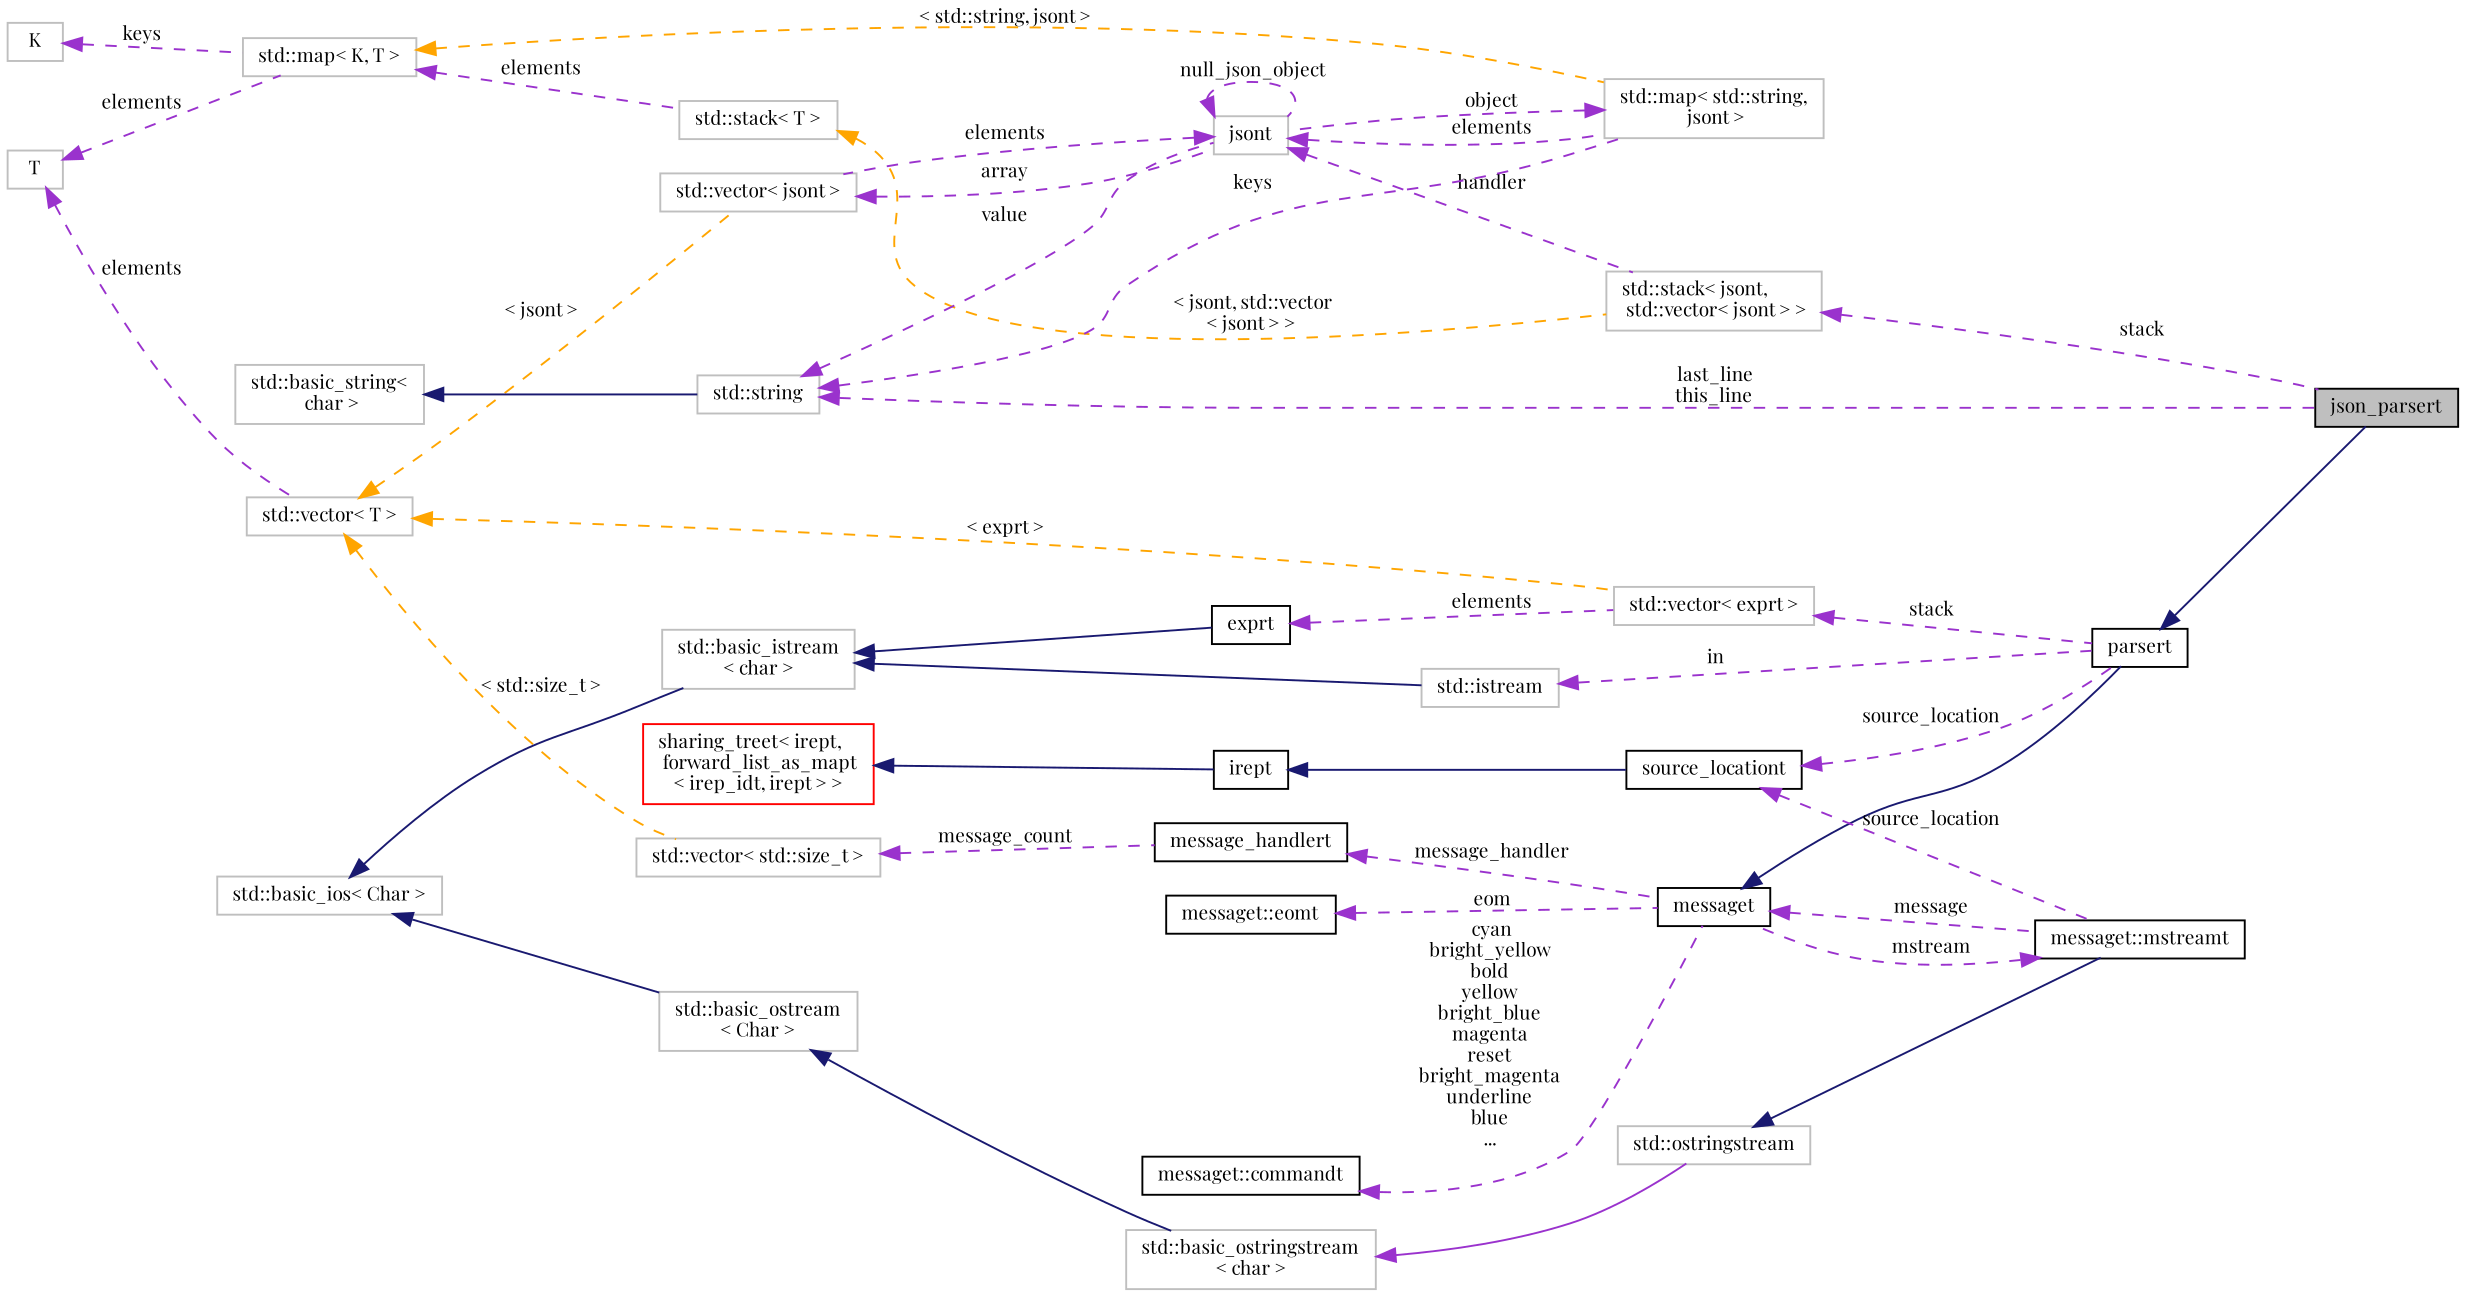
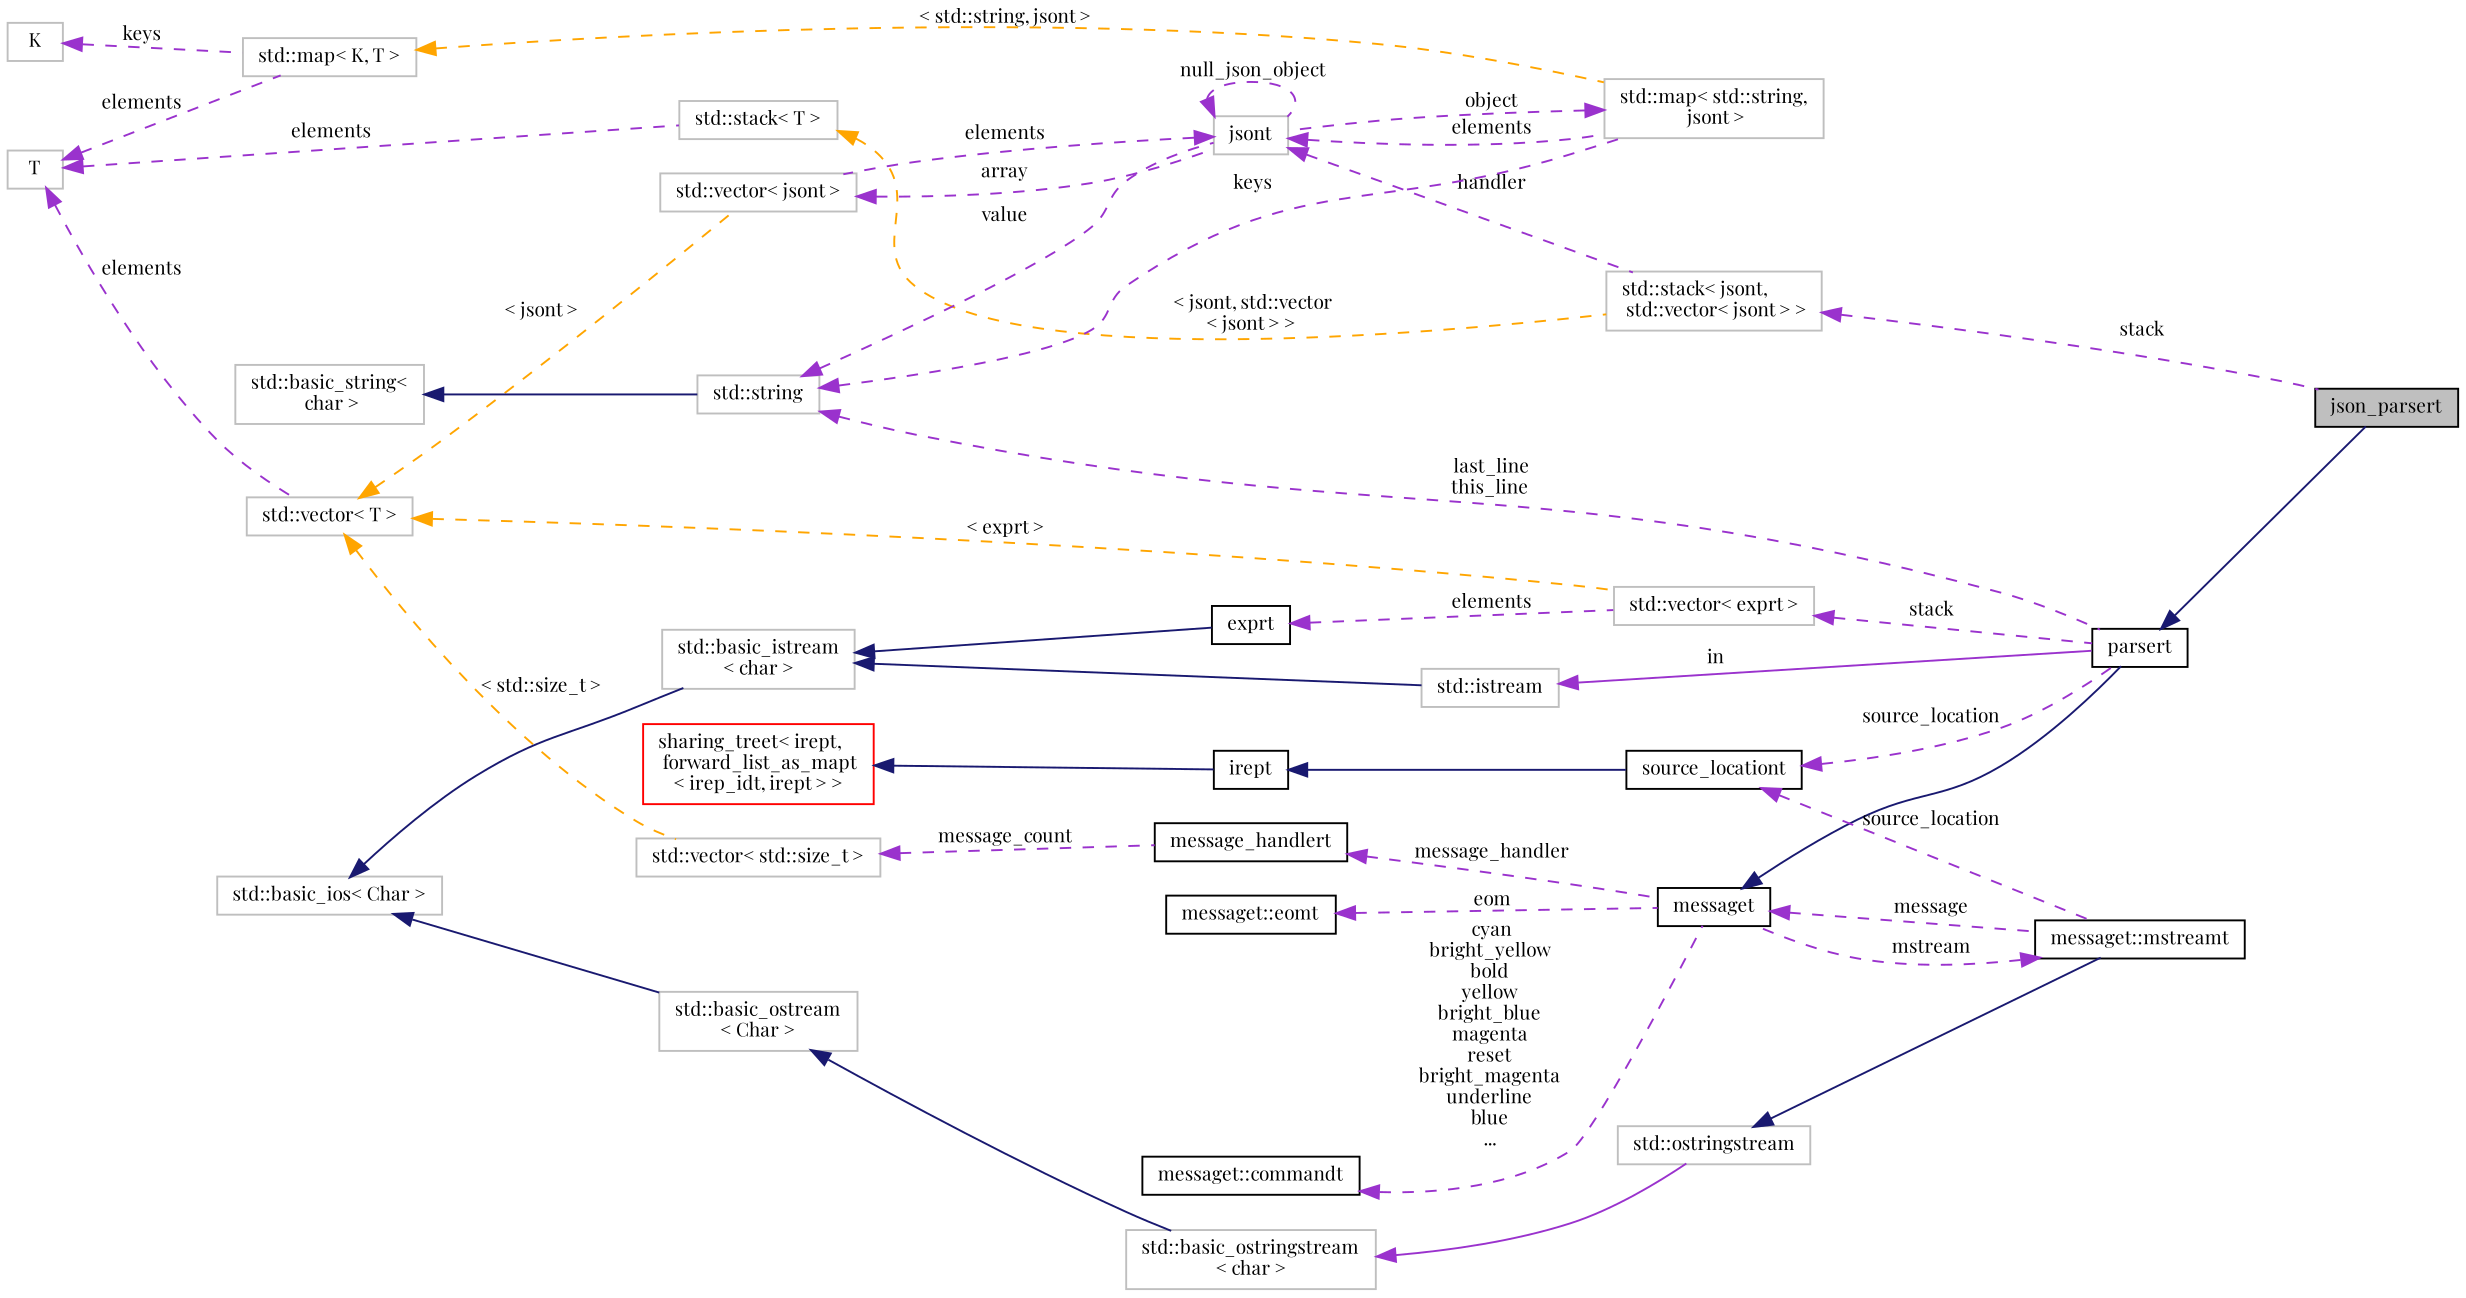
edge "std::stack< T >" -> "std::map< K, T >": now "std::stack< T >" -> "T"
edge "json_parsert" -> "std::string": now "parsert" -> "std::string"
edge "parsert" -> "std::istream": style dashed -> solid
